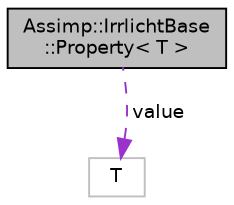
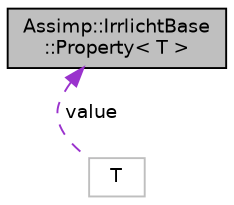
edge "Assimp::IrrlichtBase ::Property< T >" -> "T": reversed
